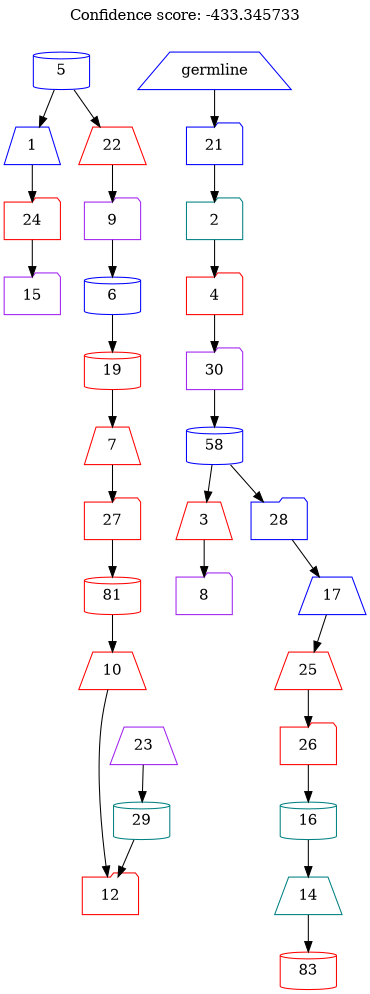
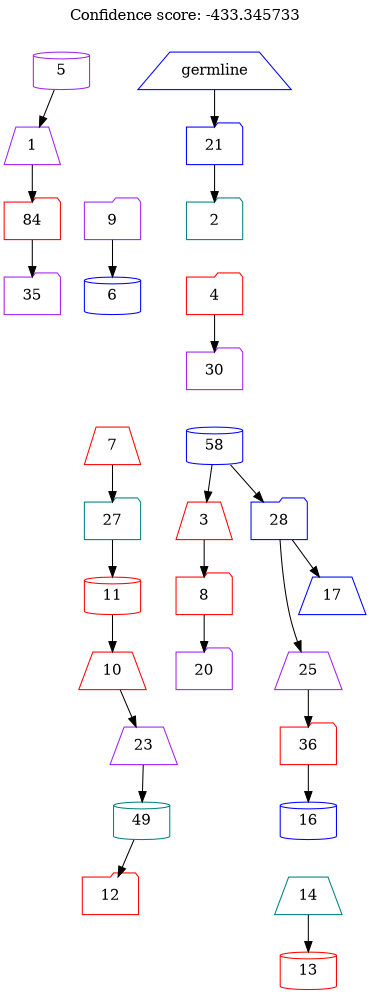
node "5": color blue -> purple
node "1": color blue -> purple
node "22": removed
node "24": label "24" -> "84"
edge "2" -> "4": removed
node "15": label "15" -> "35"
node "19": removed
edge "30" -> "58": removed
node "27": color red -> teal
node "81": label "81" -> "11"
node "8": color purple -> red
edge "17" -> "25": now "28" -> "25"
node "20": added
node "25": color red -> purple
node "26": label "26" -> "36"
edge "10" -> "12": now "10" -> "23"
node "29": label "29" -> "49"
node "16": color teal -> blue
edge "16" -> "14": removed
node "83": label "83" -> "13"
